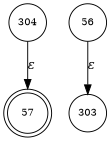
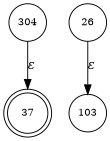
node "56": label "56" -> "26"
node "57": label "57" -> "37"
node "303": label "303" -> "103"
